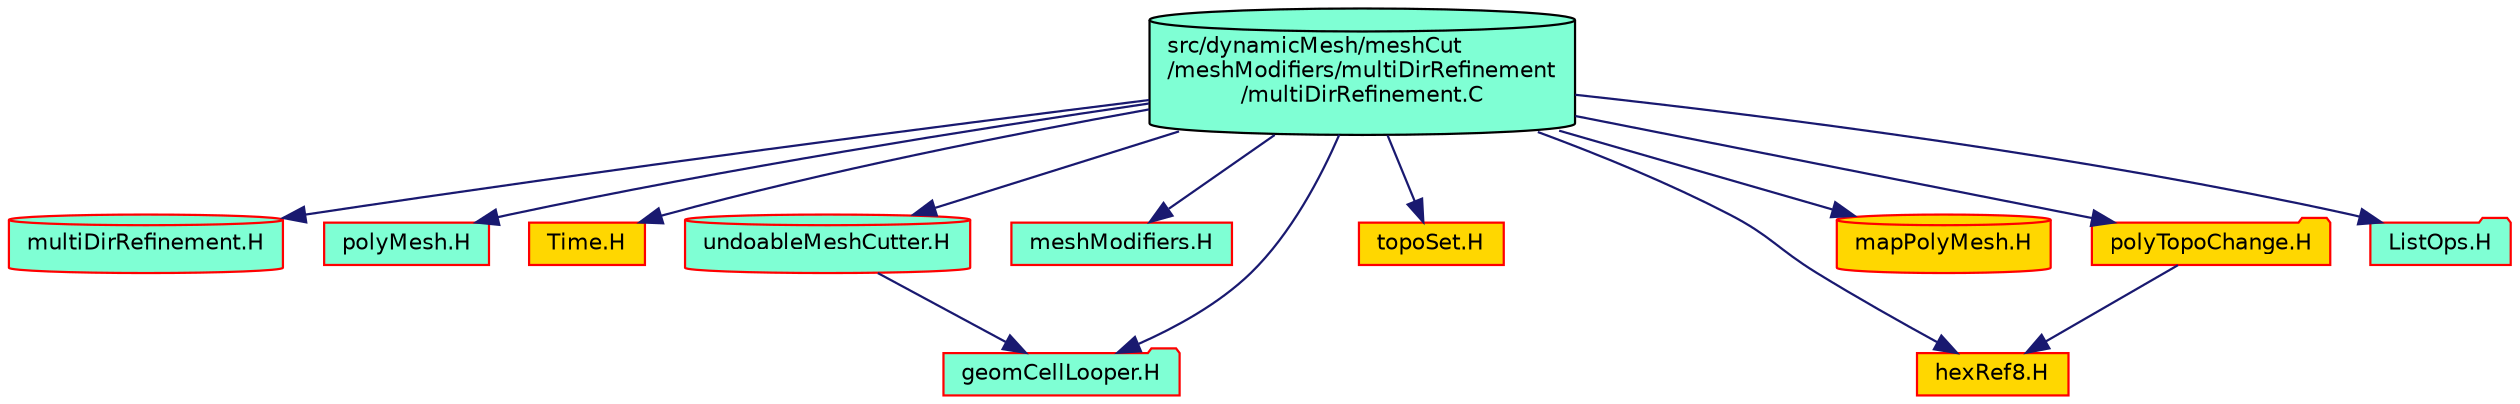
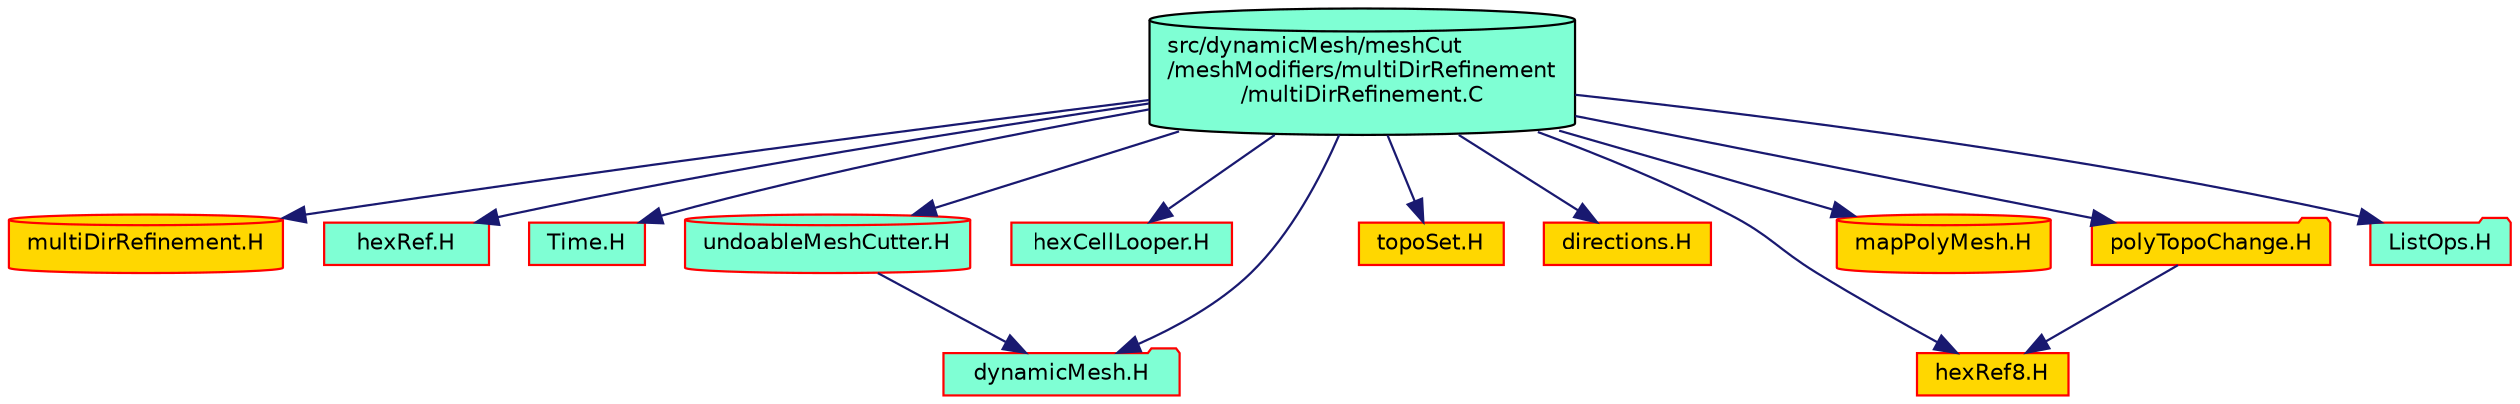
node "multiDirRefinement.H": fillcolor aquamarine -> gold
node "polyMesh.H": label "polyMesh.H" -> "hexRef.H"
node "Time.H": fillcolor gold -> aquamarine
node "meshModifiers.H": label "meshModifiers.H" -> "hexCellLooper.H"
node "directions.H": added
node "geomCellLooper.H": label "geomCellLooper.H" -> "dynamicMesh.H"
